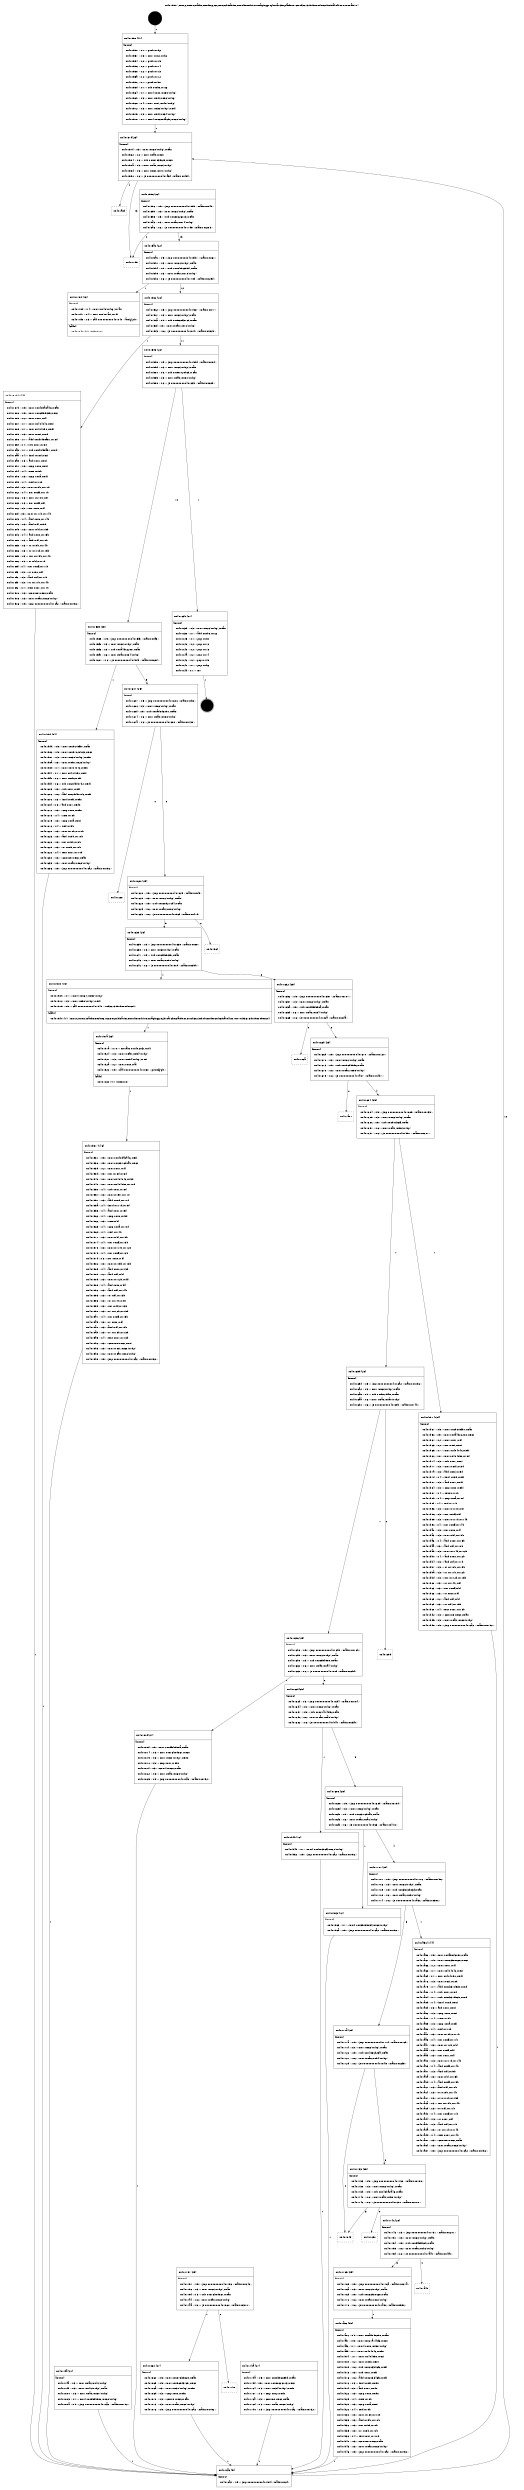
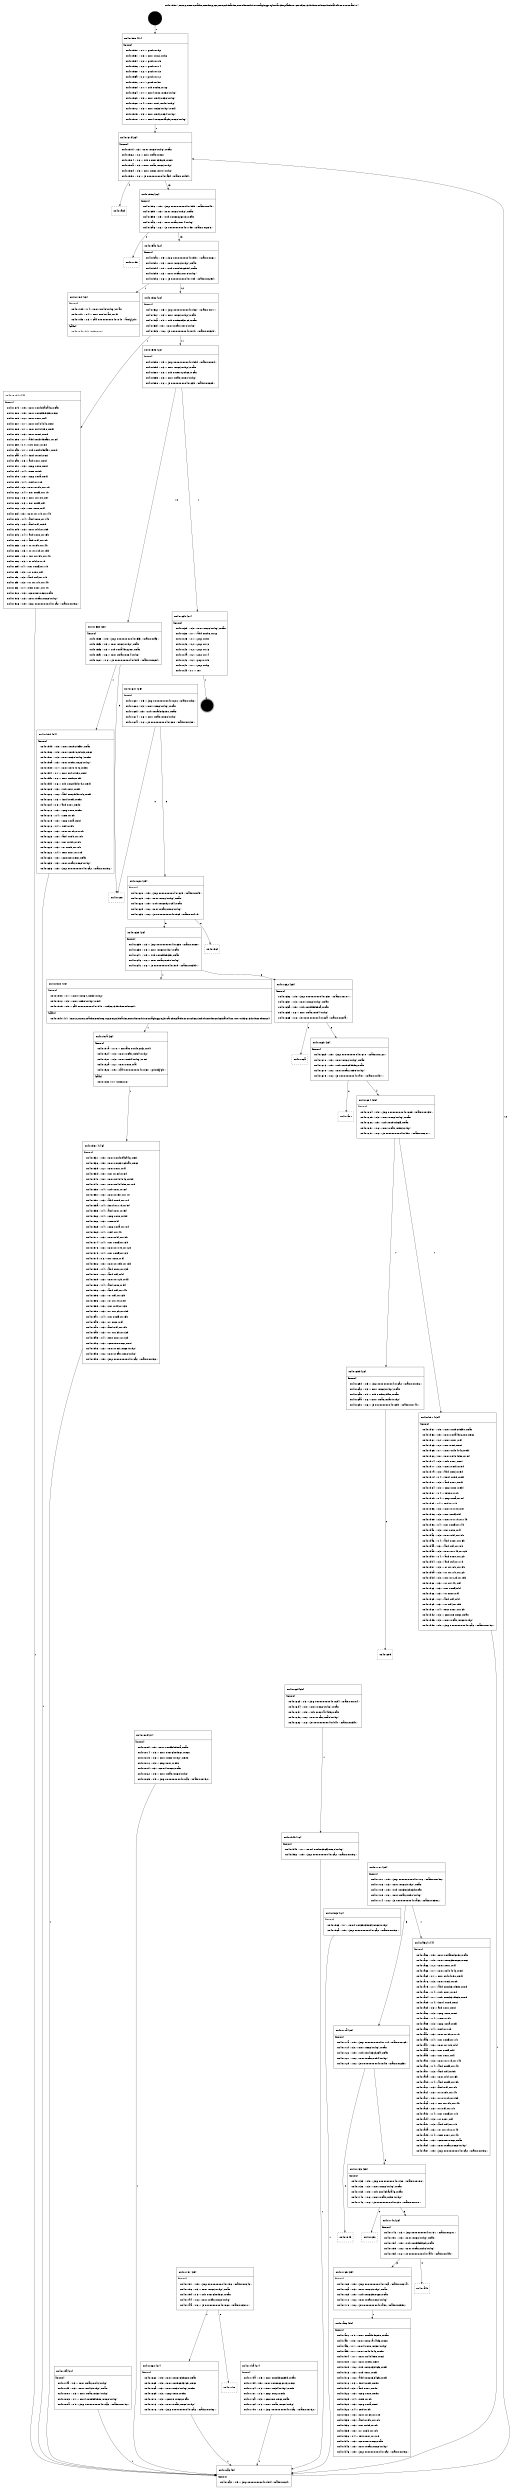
edge "0x40157f [23]" -> "0x4017d5": now "0x40157f [23]" -> "0x401596 [22]"
edge "0x4015ee [25]" -> "0x401607 [25]": now "0x4015ee [25]" -> "0x401c88"
node "0x4016b6 [25]": removed
node "0x4016e8 [25]": removed
edge "0x401733 [25]" -> "0x401845": now "0x401733 [25]" -> "0x40174c [25]"
edge "0x401aec [95]" -> "0x401ca2 [5]": removed, label "1"
